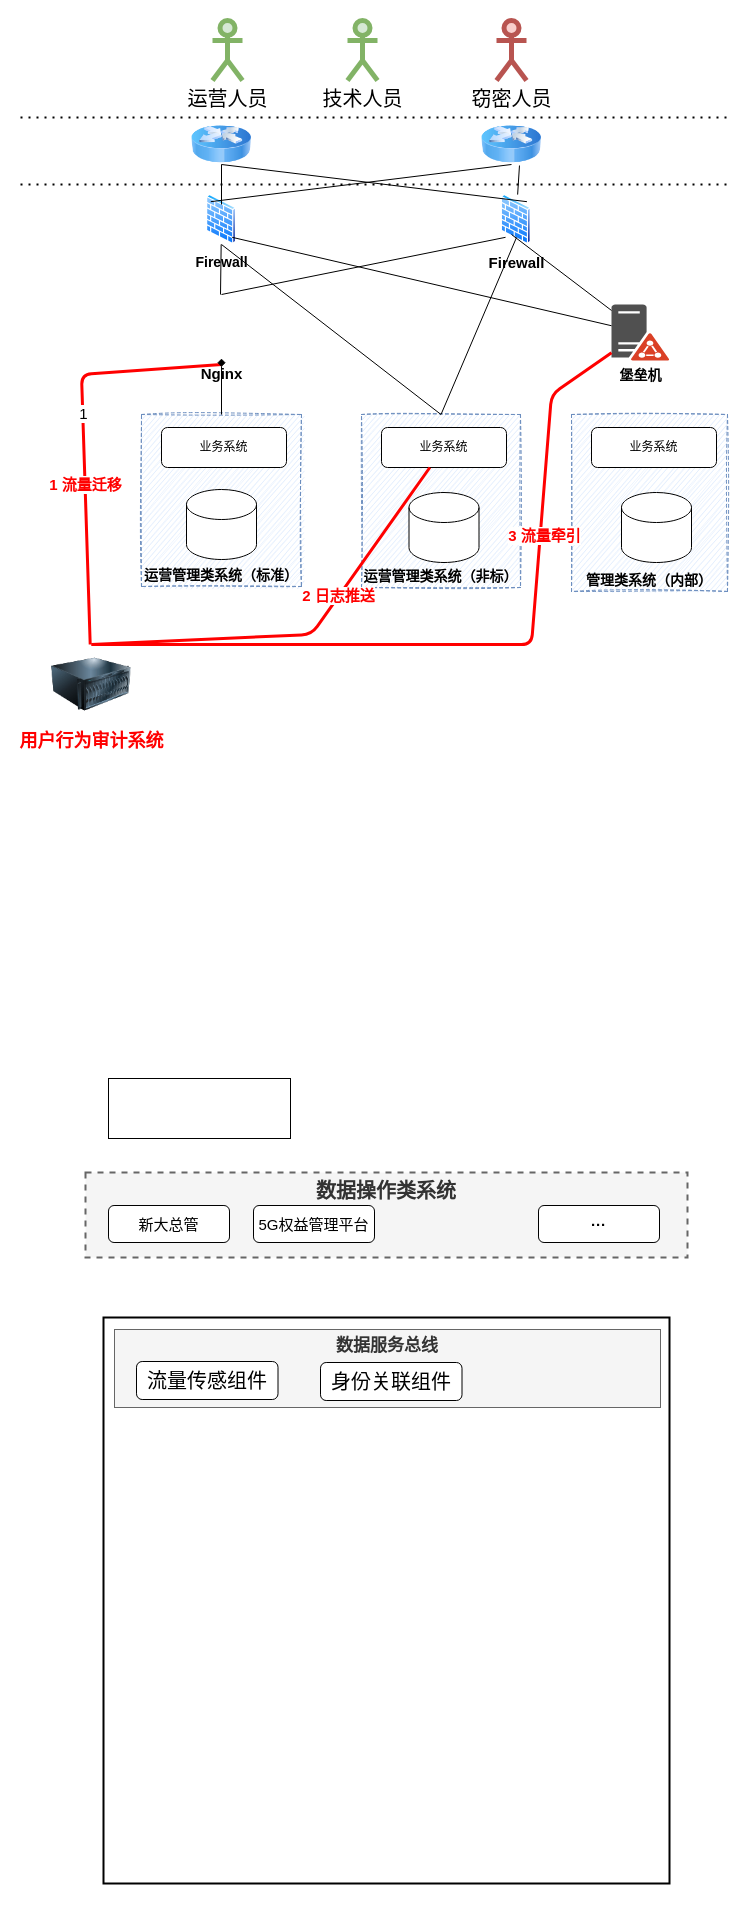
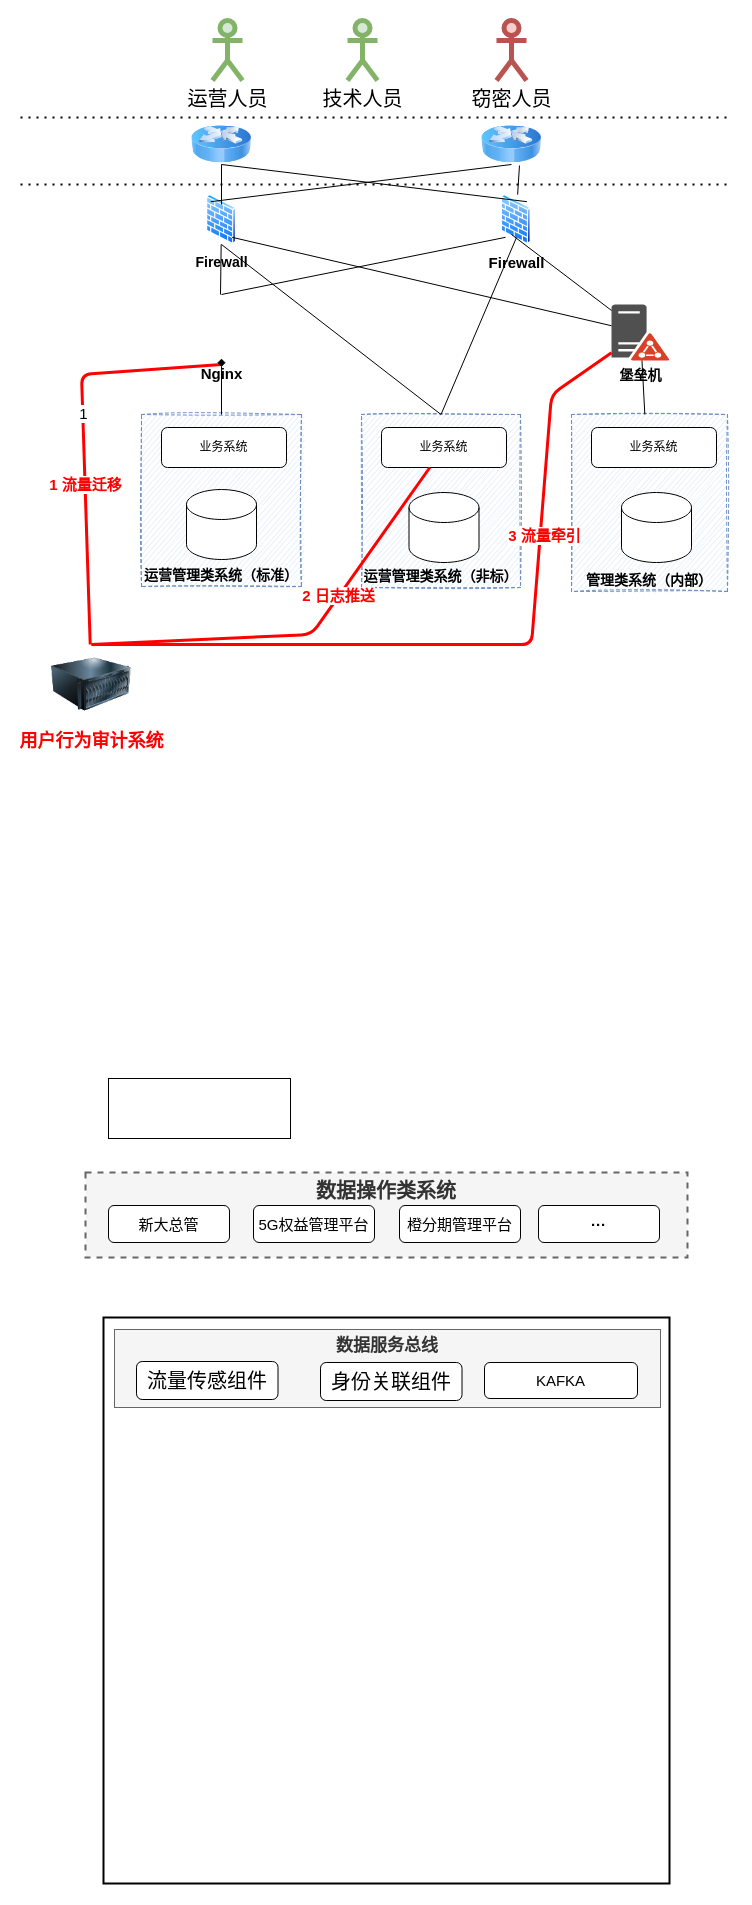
edge "堡垒机" -- "管理类系统（内部）": added
node "橙分期管理平台": added
node "KAFKA": added
